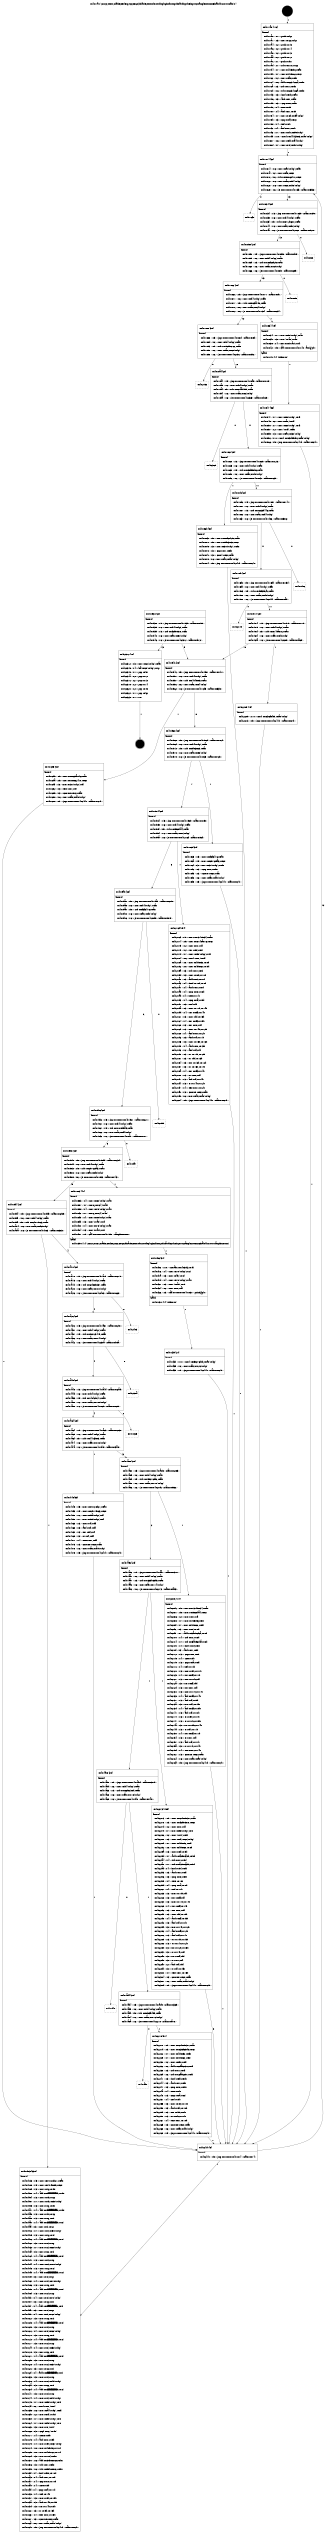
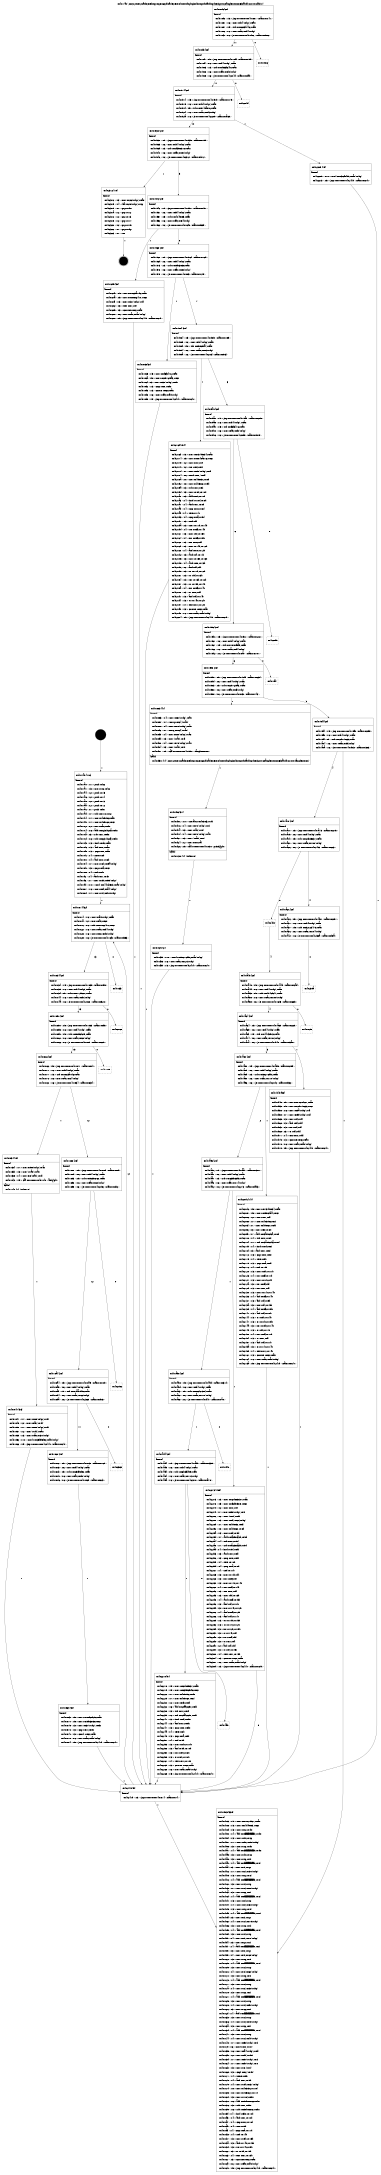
edge "0x4018c0 [28]" -> "0x4018dc [28]": removed, label "11"
edge "0x401930 [28]" -> "0x402312 [18]": label " 13" -> " 1"
edge "0x401914 [28]" -> "0x40194c [28]": now "0x401914 [28]" -> "0x401930 [28]"
edge "0x401a2c [28]" -> "0x401a48 [28]": now "0x402403" -> "0x401a48 [28]"
